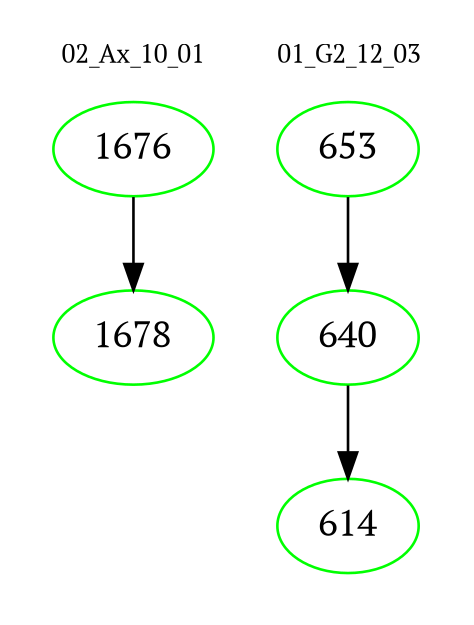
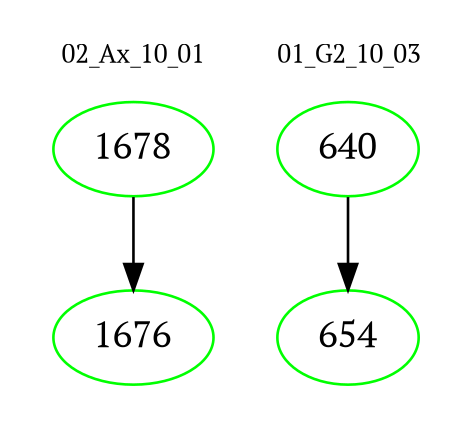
cluster "01_G2_12_03": label "01_G2_12_03" -> "01_G2_10_03"
node "653": removed
edge "1676" -> "1678": reversed
node "614": label "614" -> "654"
